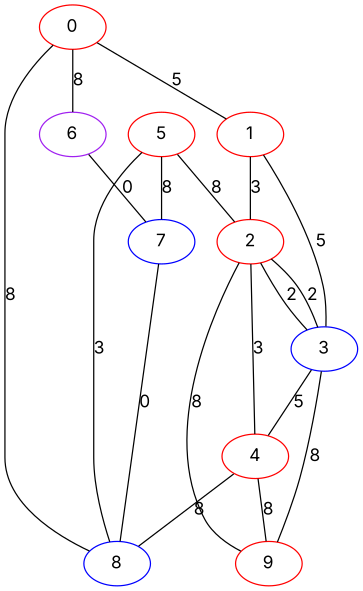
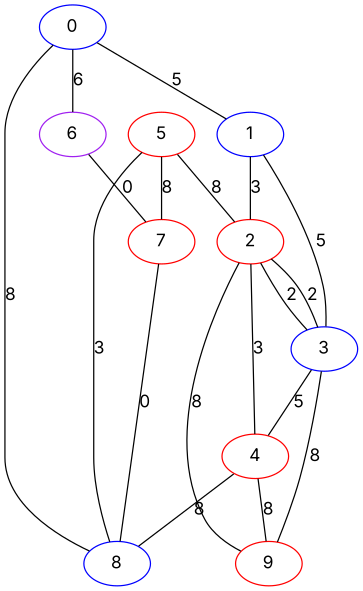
node "0": color red -> blue
edge "0" -- "6": label "8" -> "6"
node "1": color red -> blue
node "7": color blue -> red
